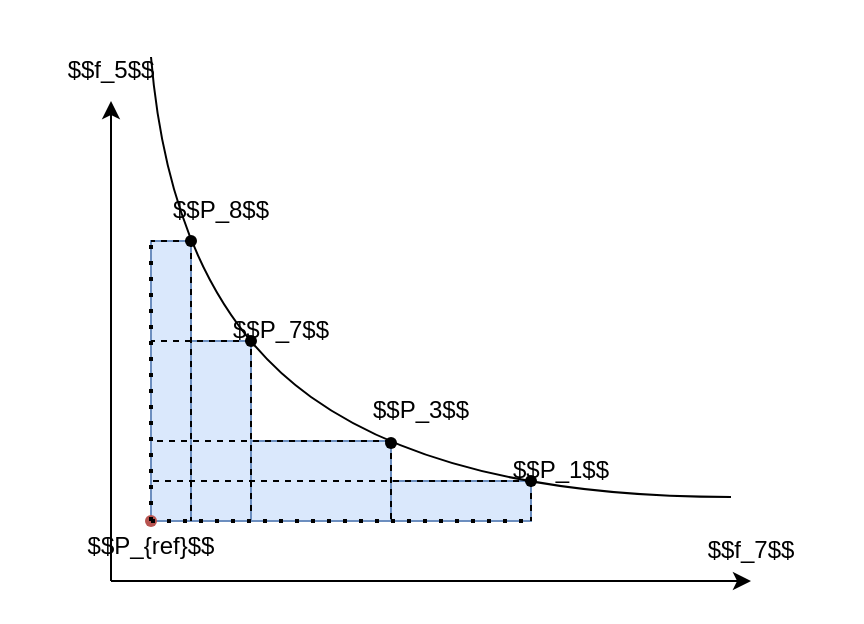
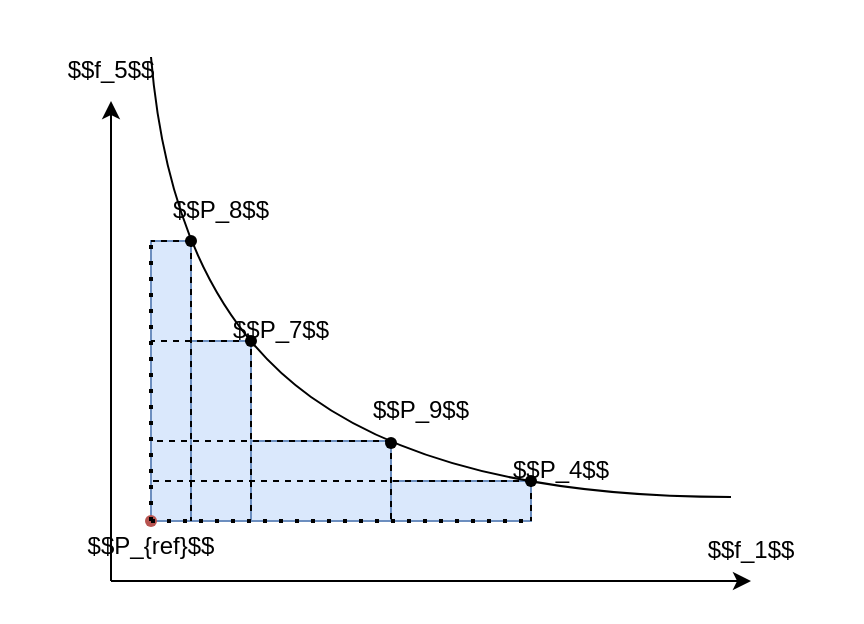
node "$$P_3$$": label "$$P_3$$" -> "$$P_9$$"
node "$$P_1$$": label "$$P_1$$" -> "$$P_4$$"
node "$$f_7$$": label "$$f_7$$" -> "$$f_1$$"
